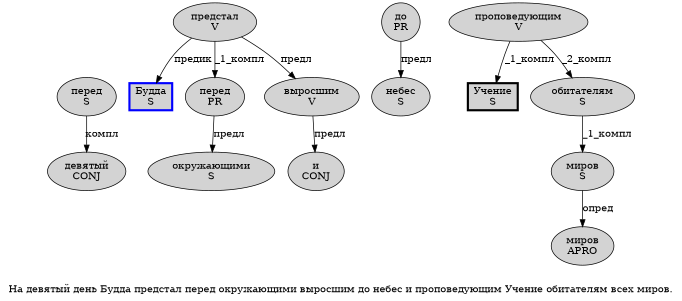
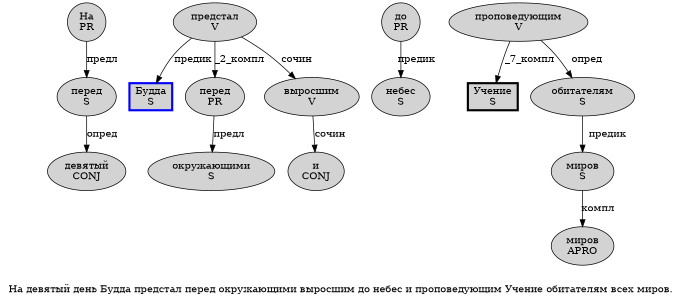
node "На PR": added
edge "предстал V" -> "перед PR": label "_1_компл" -> "_2_компл"
edge "предстал V" -> "выросшим V": label "предл" -> "сочин"
edge "до PR" -> "небес S": label "предл" -> "предик"
edge "проповедующим V" -> "Учение S": label "_1_компл" -> "_7_компл"
edge "проповедующим V" -> "обитателям S": label "_2_компл" -> "опред"
edge "перед S" -> "девятый CONJ": label "компл" -> "опред"
edge "выросшим V" -> "и CONJ": label "предл" -> "сочин"
edge "обитателям S" -> "миров S": label "_1_компл" -> "предик"
edge "миров S" -> "миров APRO": label "опред" -> "компл"
